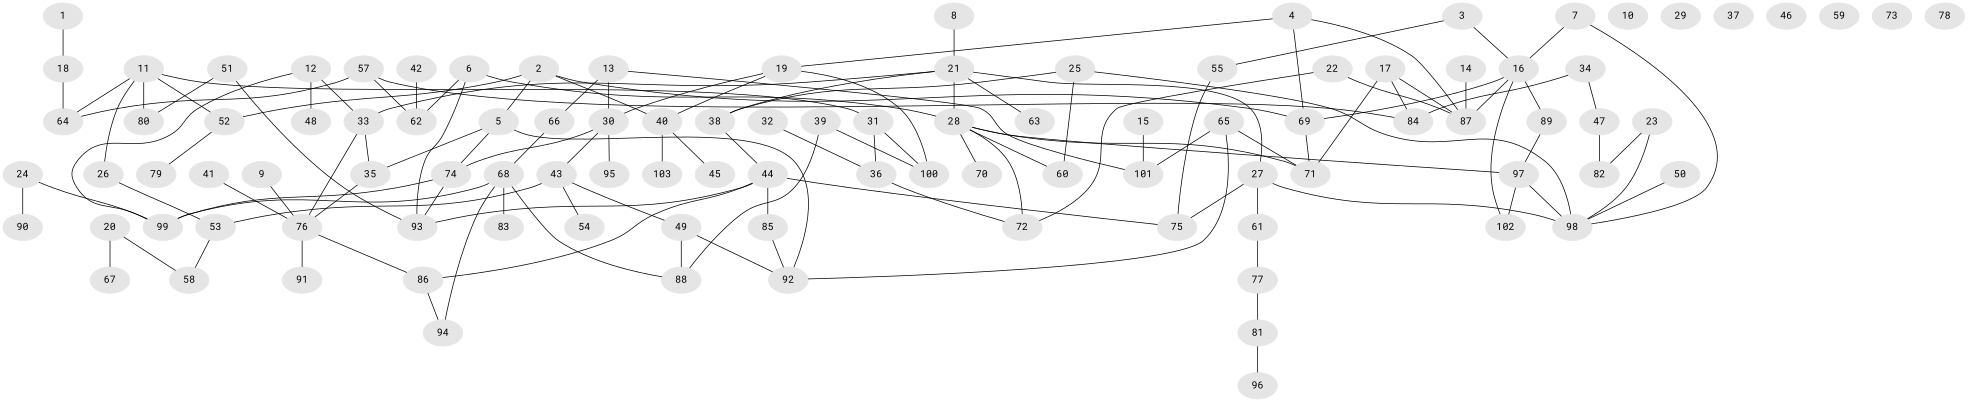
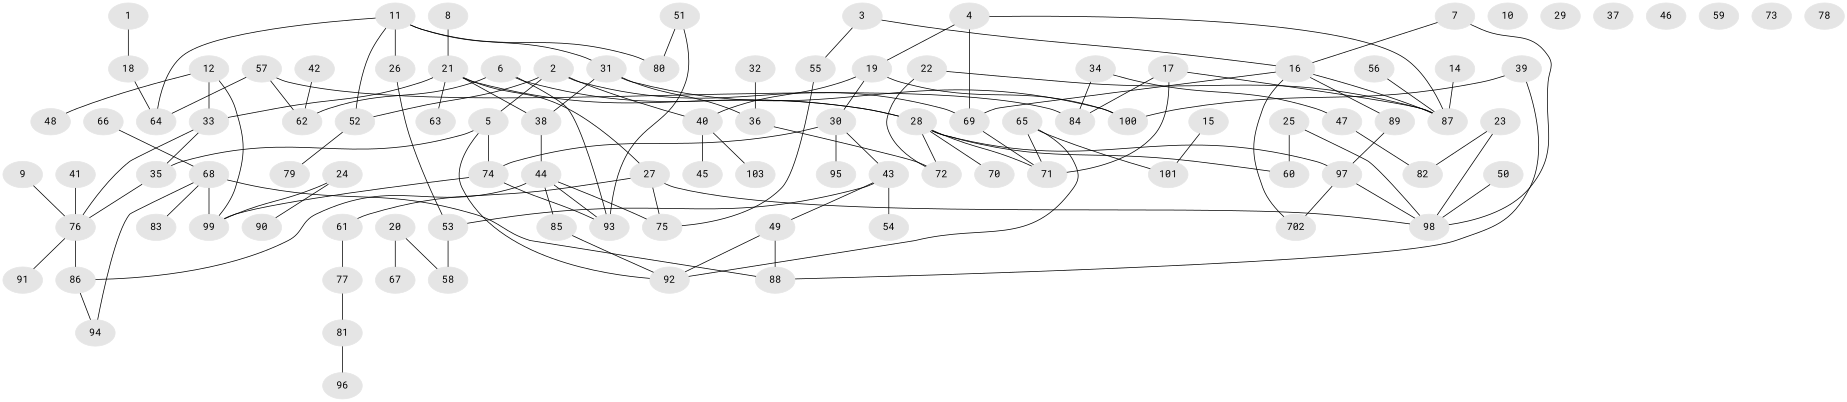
node "13": removed
node "56": added
edge "25" -- "38": now "31" -- "38"
node "102": label "102" -> "702"
